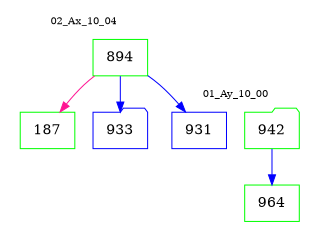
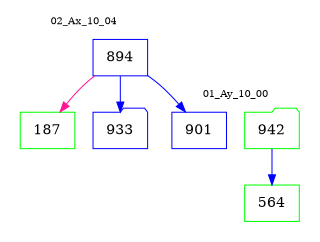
node "894": color green -> blue
node "931": label "931" -> "901"
node "964": label "964" -> "564"
